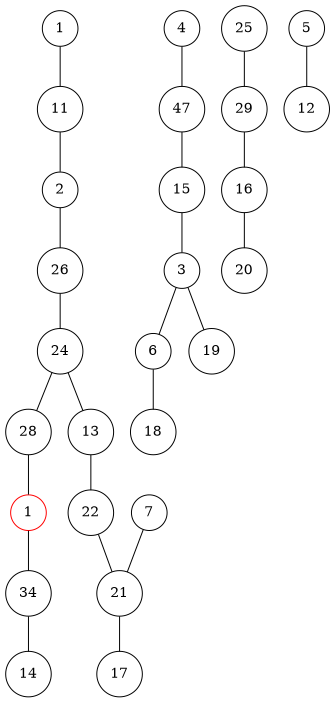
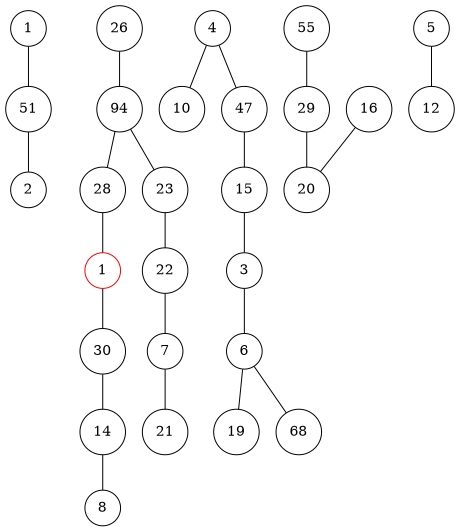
node "25": label "25" -> "55"
node "11": label "11" -> "51"
node "10": added
edge "29" -- "16": now "29" -- "20"
edge "2" -- "26": removed
edge "3" -- "19": now "6" -- "19"
node "24": label "24" -> "94"
node "13": label "13" -> "23"
node "18": label "18" -> "68"
node "8": added
edge "22" -- "21": now "22" -- "7"
node "34": label "34" -> "30"
node "17": removed
